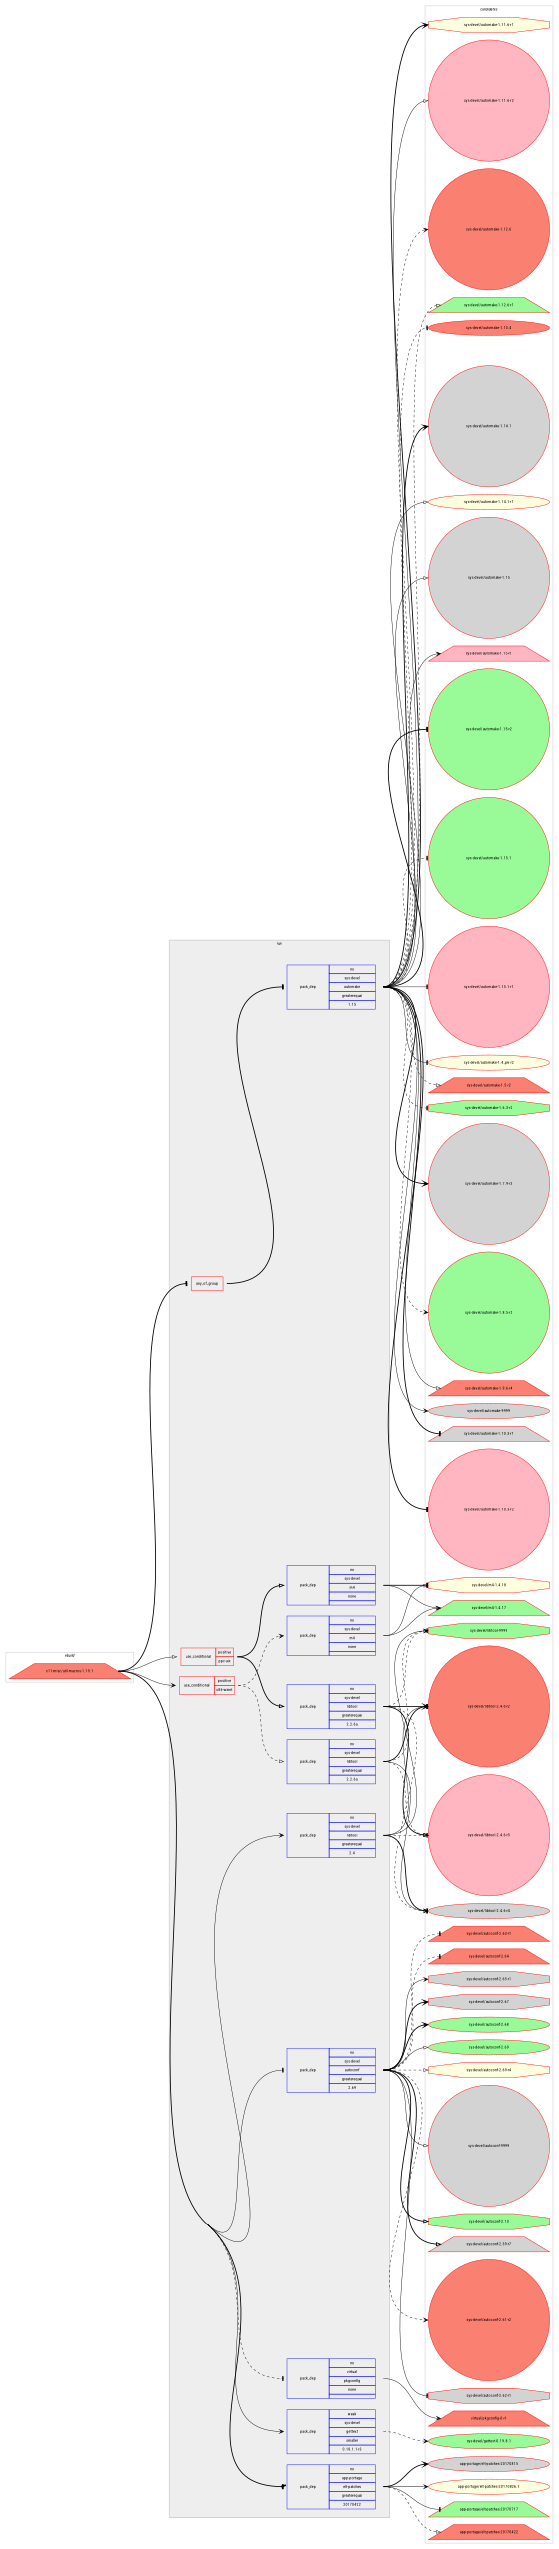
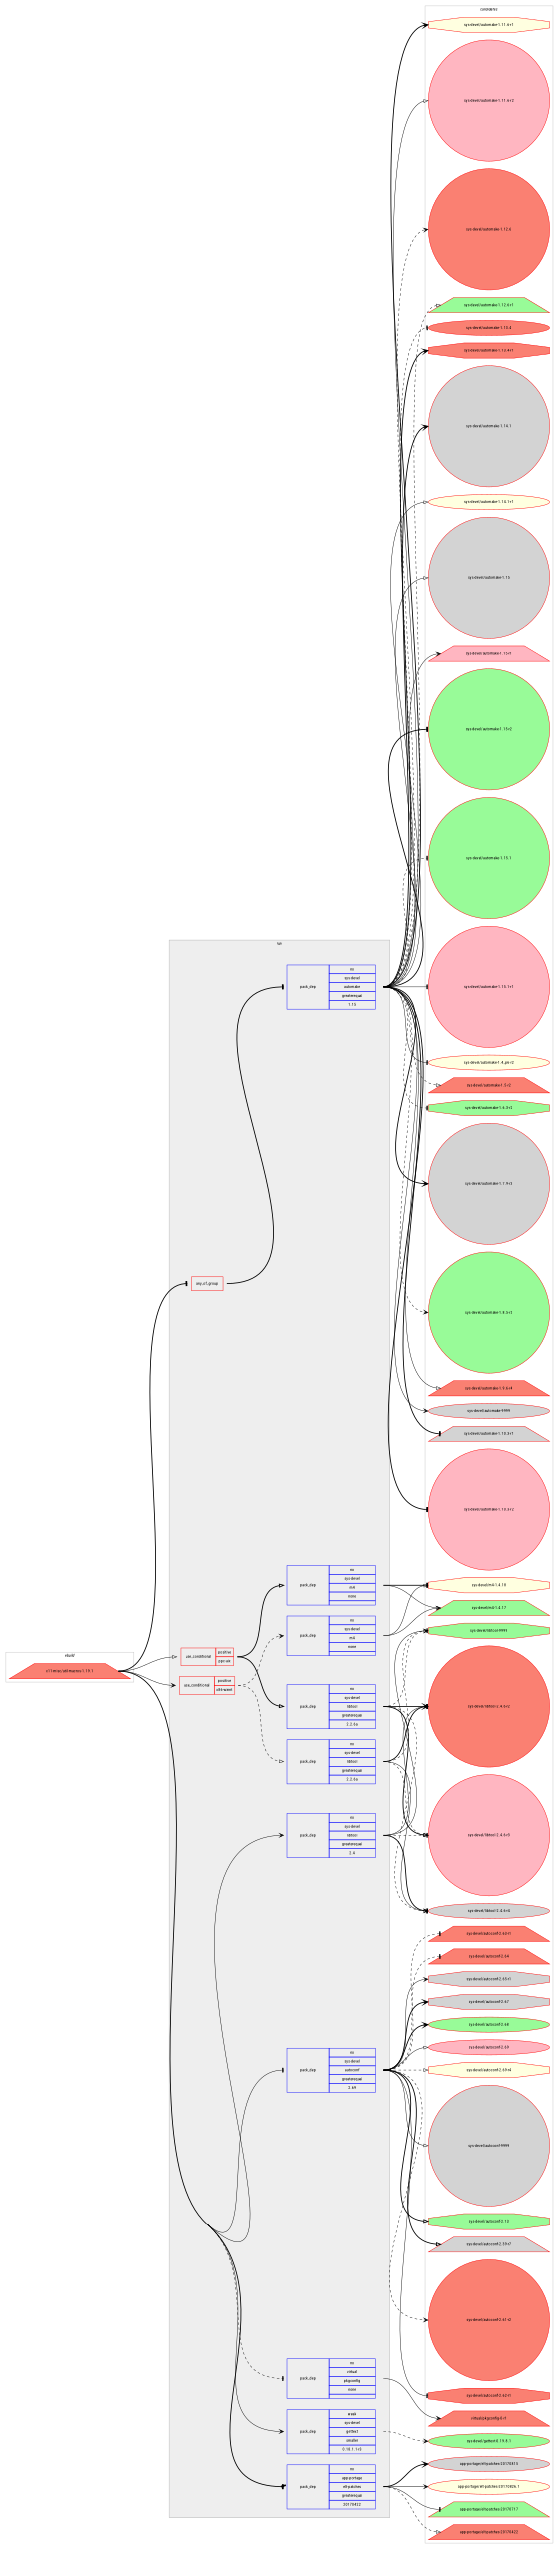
node "sys-devel/automake-1.13.4-r1": added
node "sys-devel/autoconf-2.69": fillcolor palegreen -> lightpink
node "sys-devel/autoconf-2.62-r1": fillcolor lightgrey -> salmon
